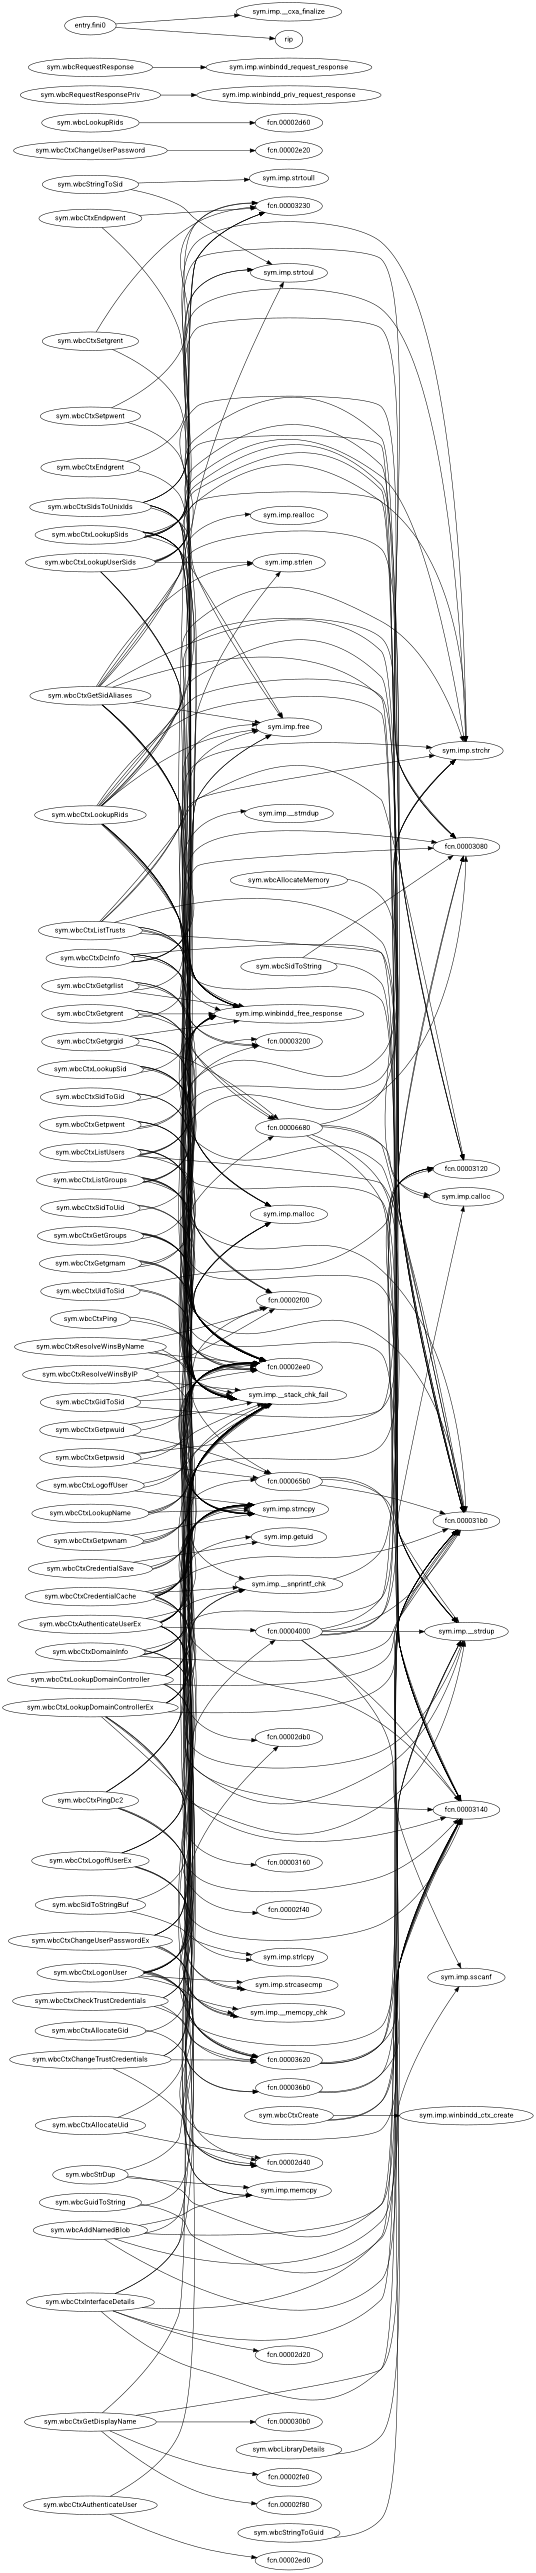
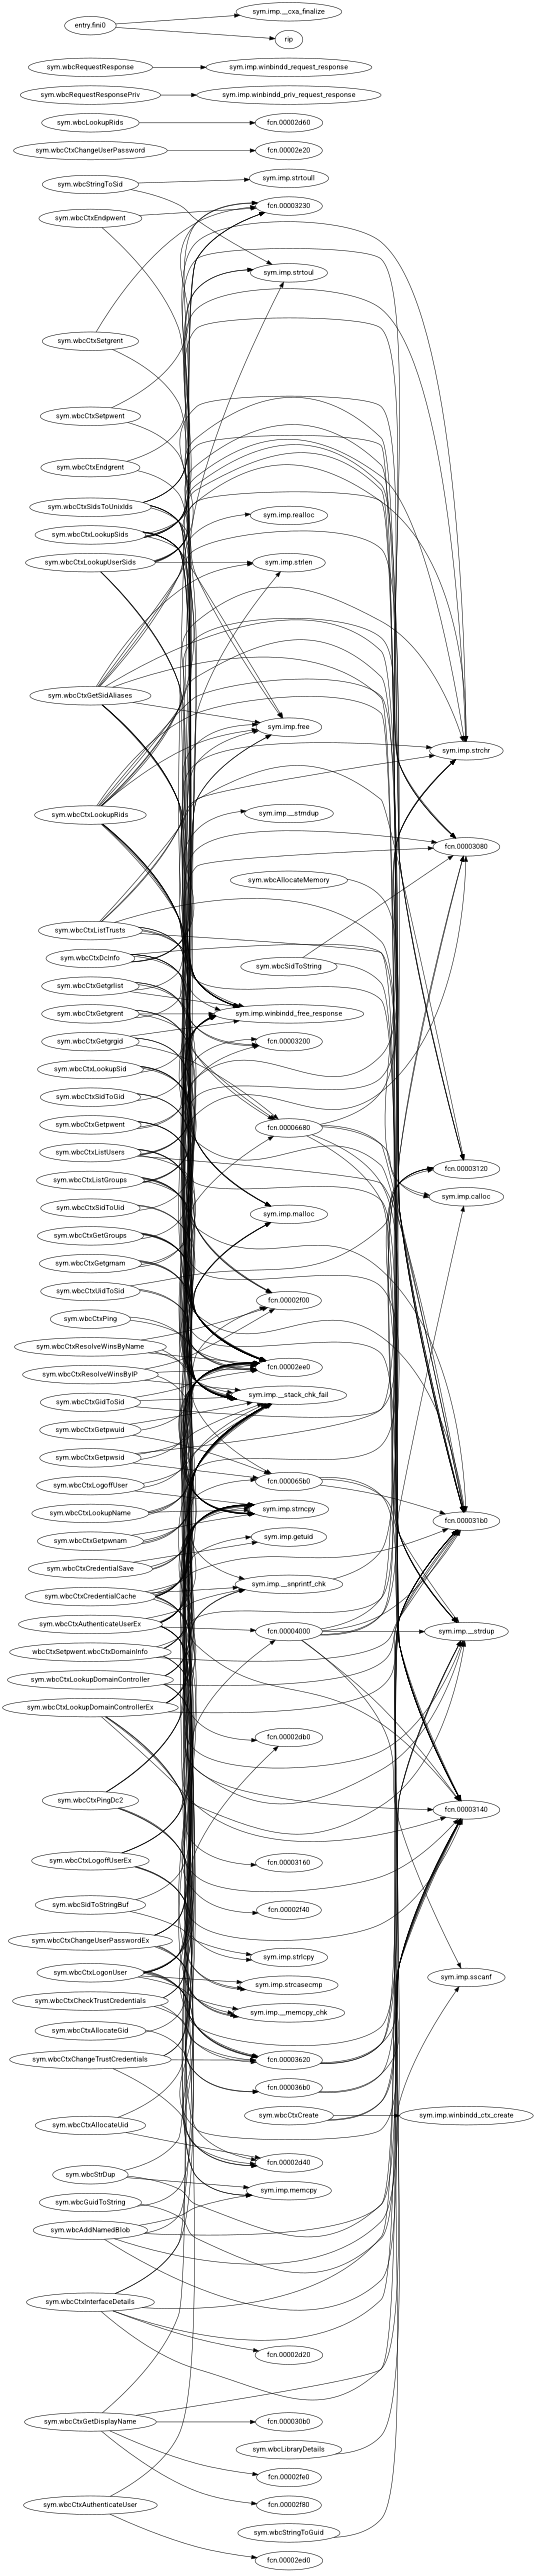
node "sym.wbcCtxDomainInfo": label "sym.wbcCtxDomainInfo" -> "wbcCtxSetpwent.wbcCtxDomainInfo"
